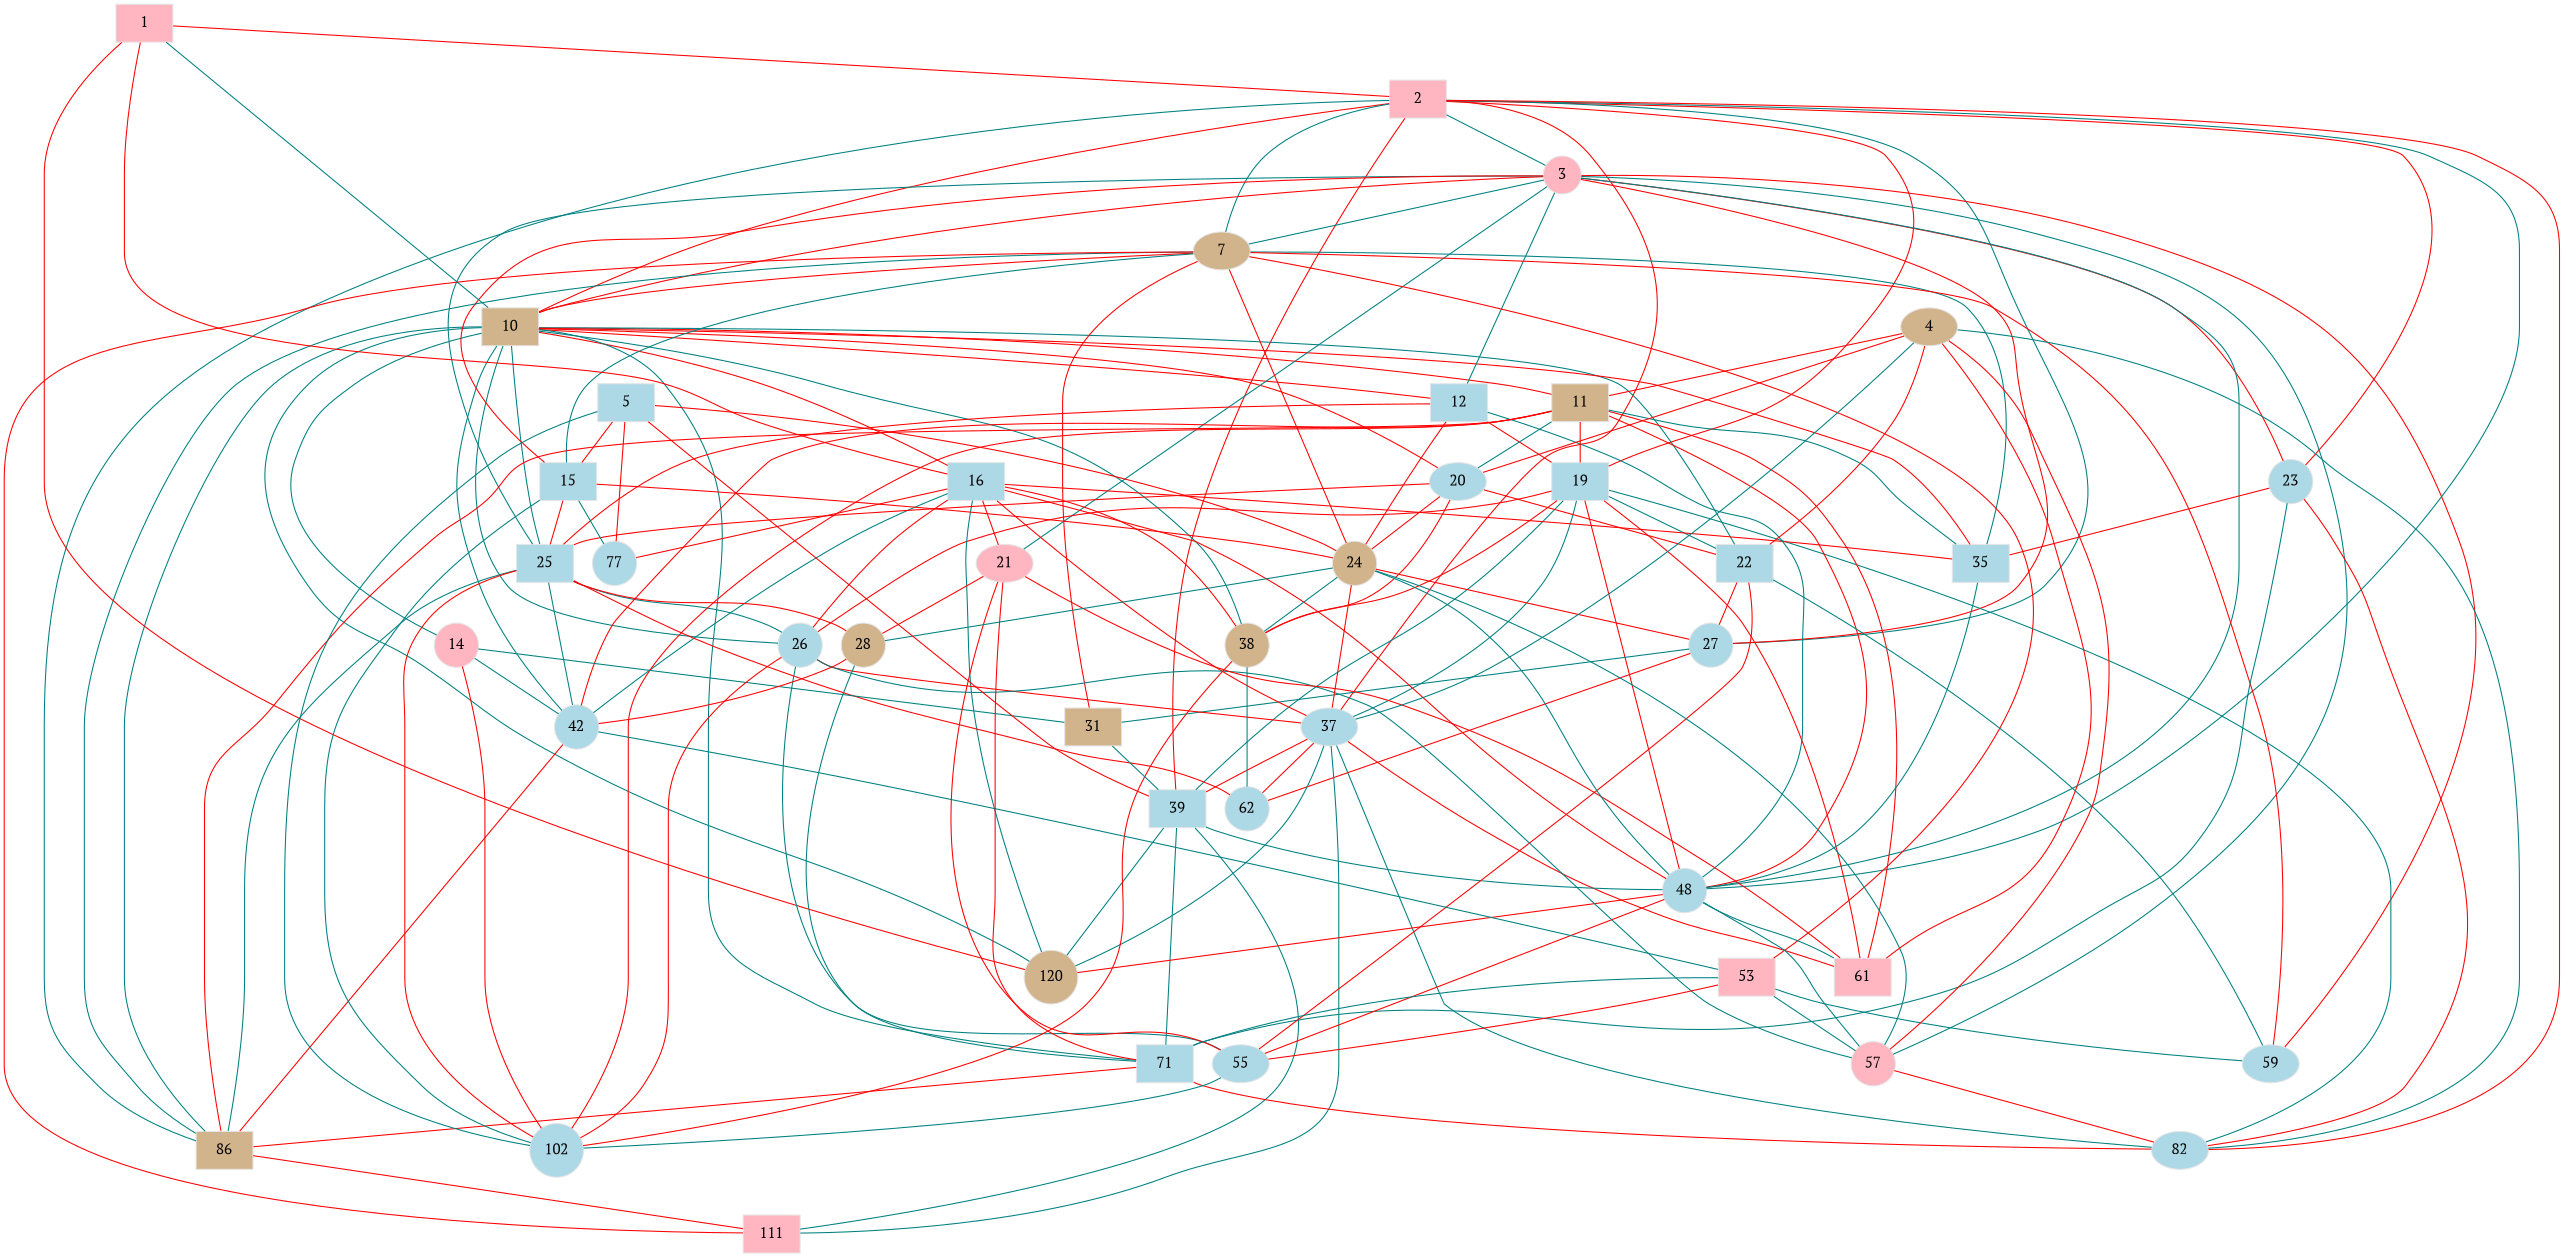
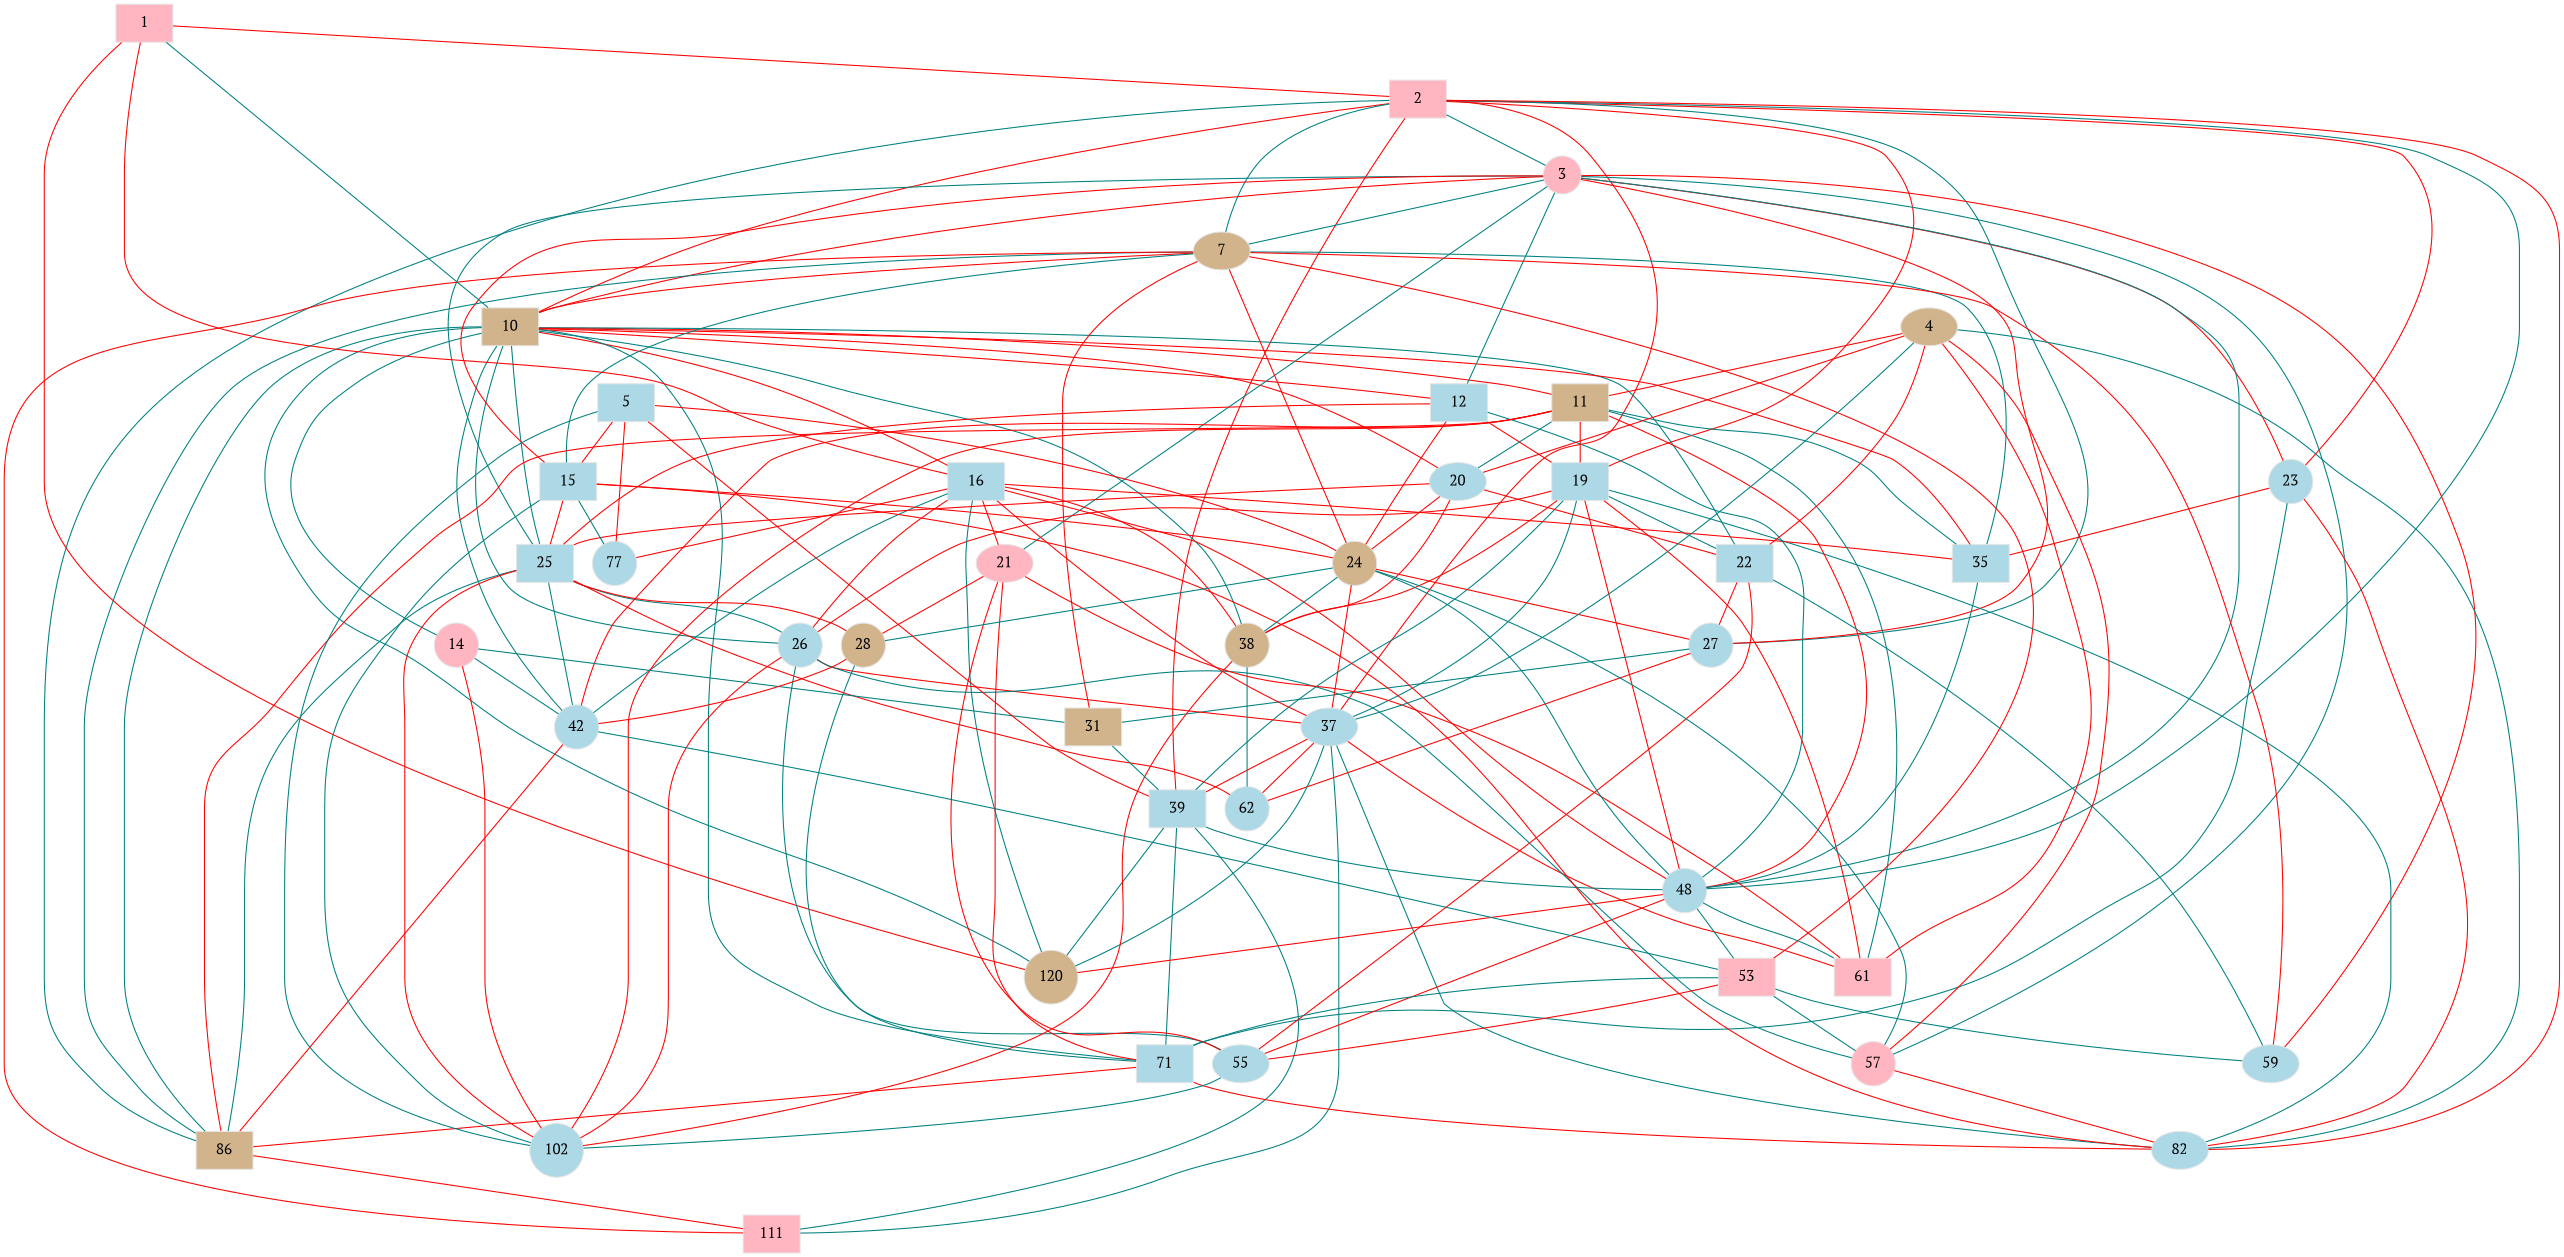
edge "11" -- "61": color red -> teal
edge "15" -- "82": added
edge "48" -- "57": now "48" -- "53"
